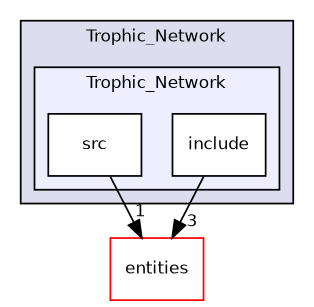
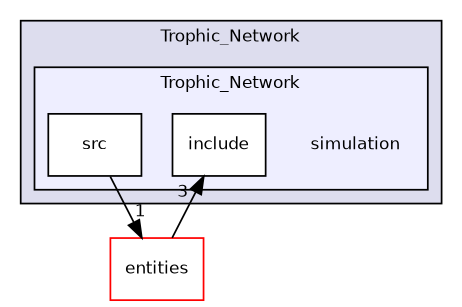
node "simulation": added
edge "include" -> "entities": reversed
